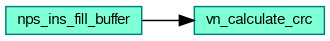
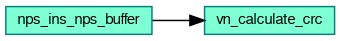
node "nps_ins_fill_buffer": label "nps_ins_fill_buffer" -> "nps_ins_nps_buffer"
